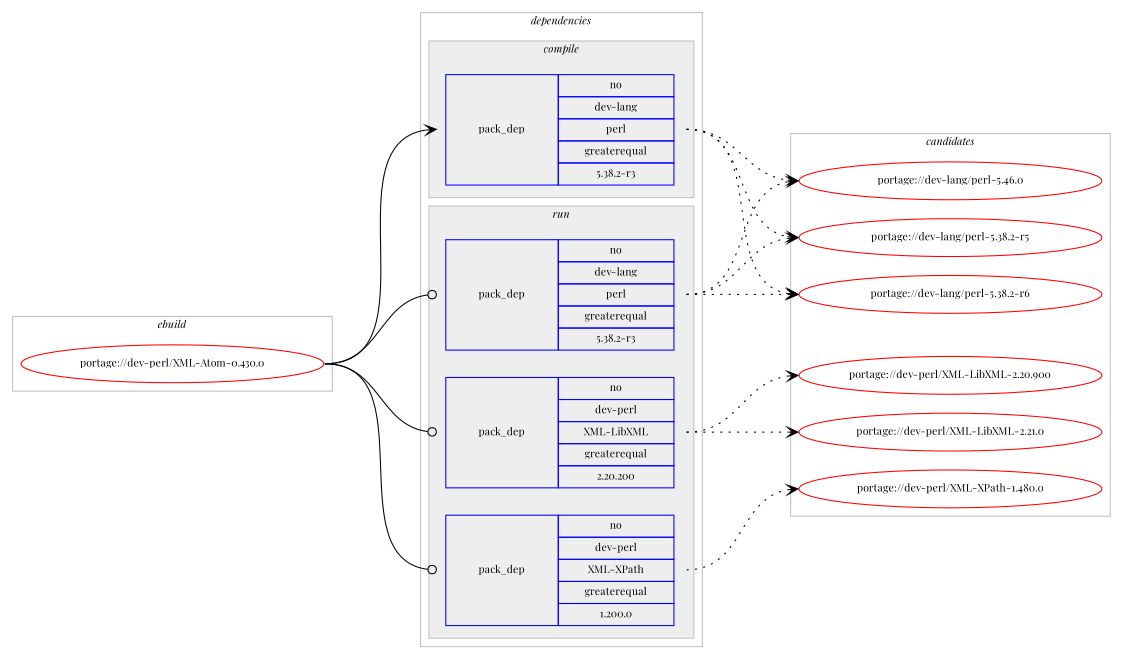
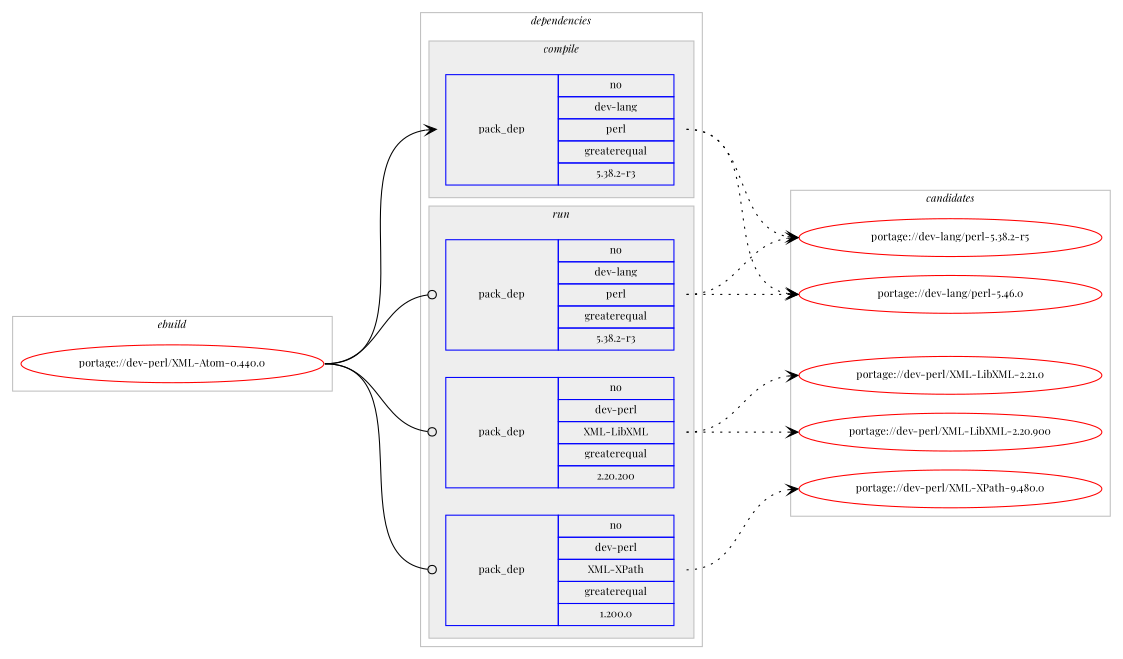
node "portage://dev-lang/perl-5.38.2-r6": removed
node "portage://dev-perl/XML-Atom-0.430.0": label "portage://dev-perl/XML-Atom-0.430.0" -> "portage://dev-perl/XML-Atom-0.440.0"
node "portage://dev-perl/XML-XPath-1.480.0": label "portage://dev-perl/XML-XPath-1.480.0" -> "portage://dev-perl/XML-XPath-9.480.0"
